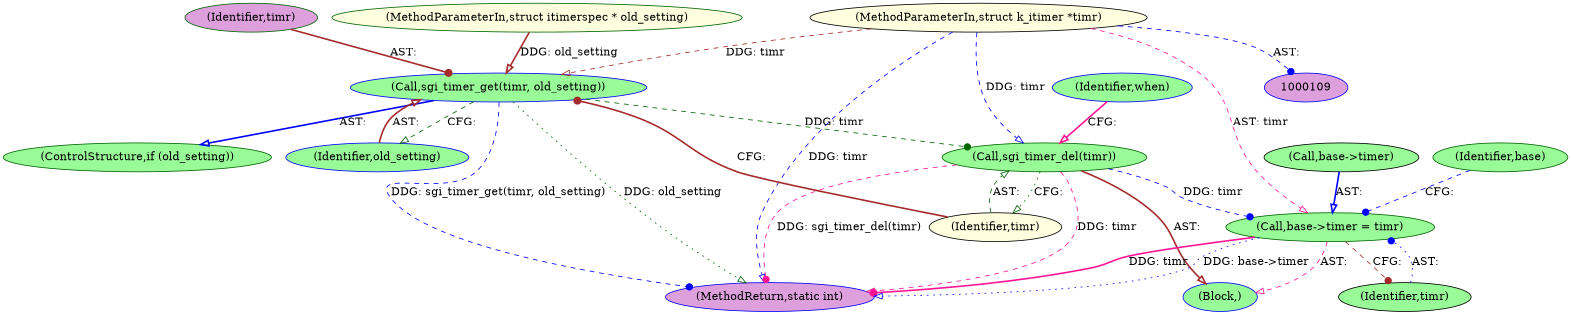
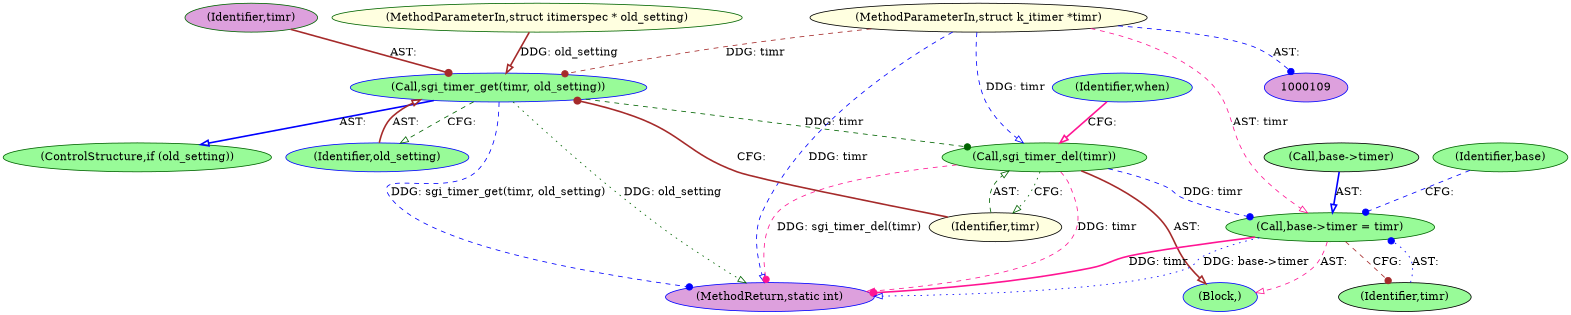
edge "(MethodParameterIn,struct k_itimer *timr)" -> "(Call,sgi_timer_get(timr, old_setting))": arrowhead onormal -> dot
